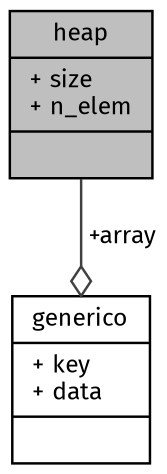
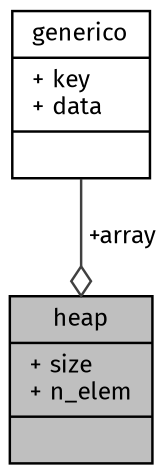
edge "heap" -> "generico": reversed
